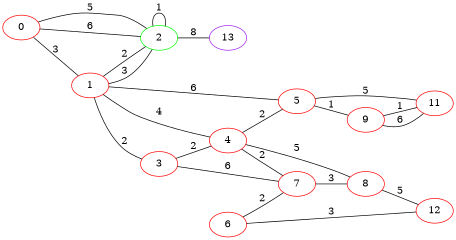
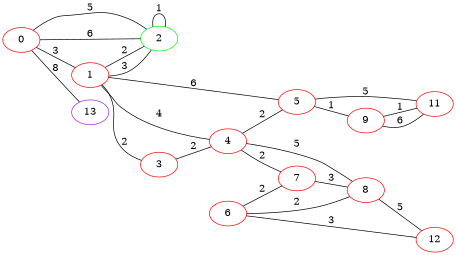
edge "2" -- "13": now "0" -- "13"
edge "3" -- "7": removed, label "6"
edge "8" -- "6": added, label "2"
